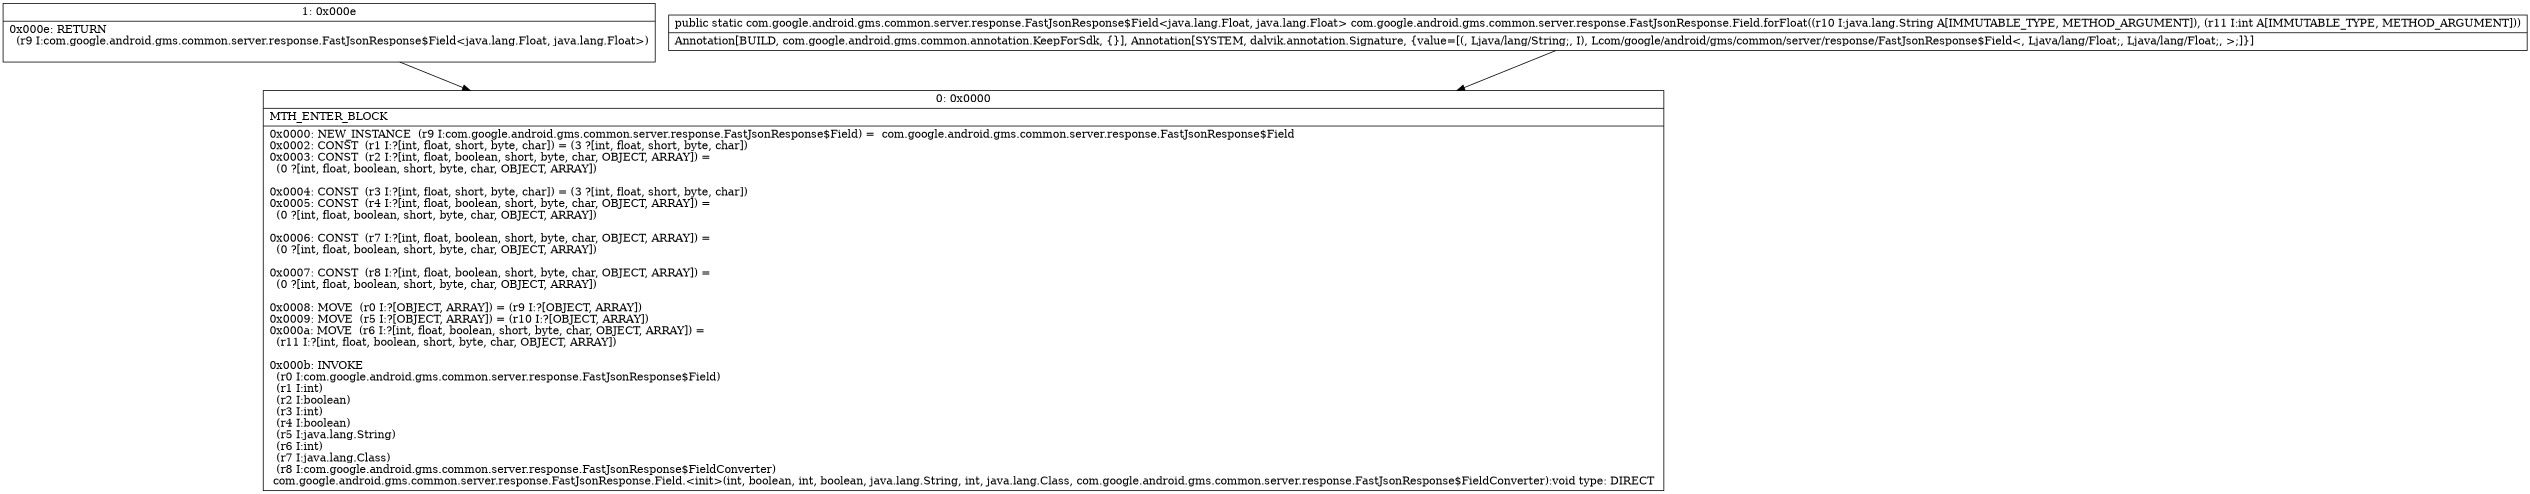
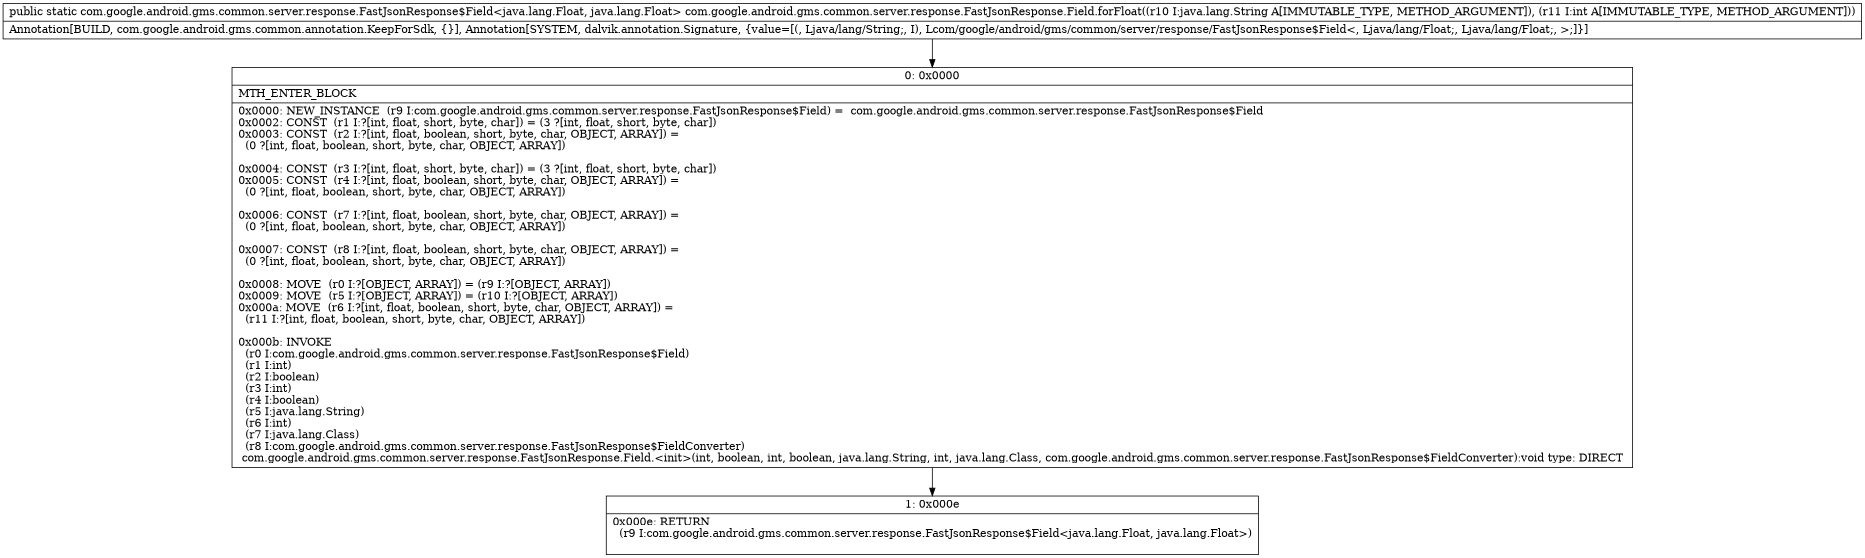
edge "1: 0x000e" -> "0: 0x0000": reversed
